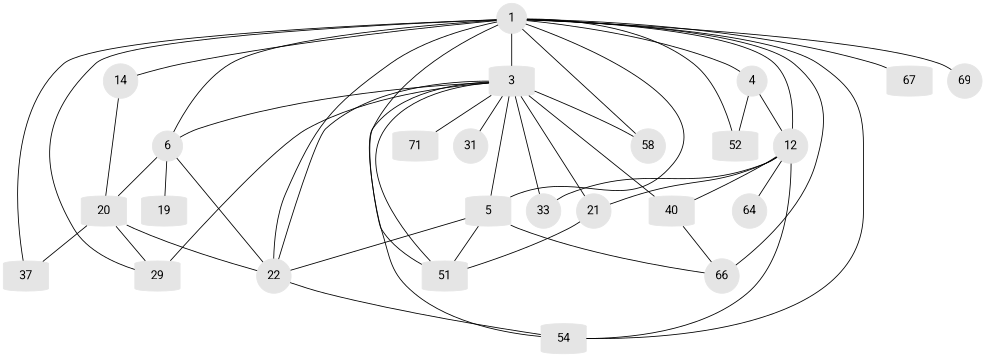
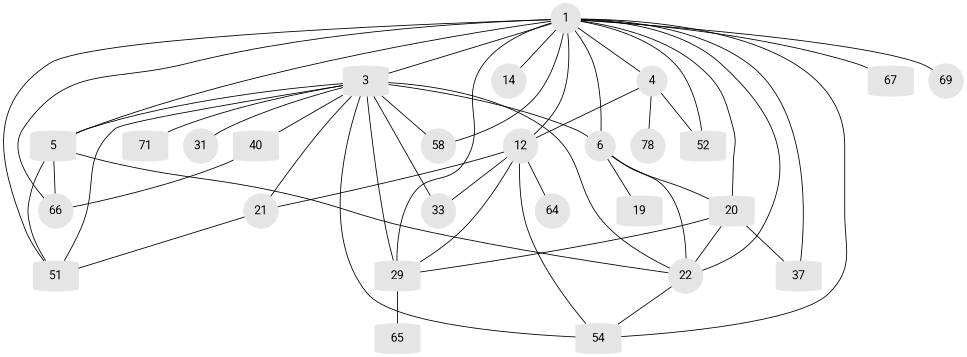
node "78": added
edge "14" -- "20": now "1" -- "20"
edge "12" -- "40": now "12" -- "29"
node "65": added
